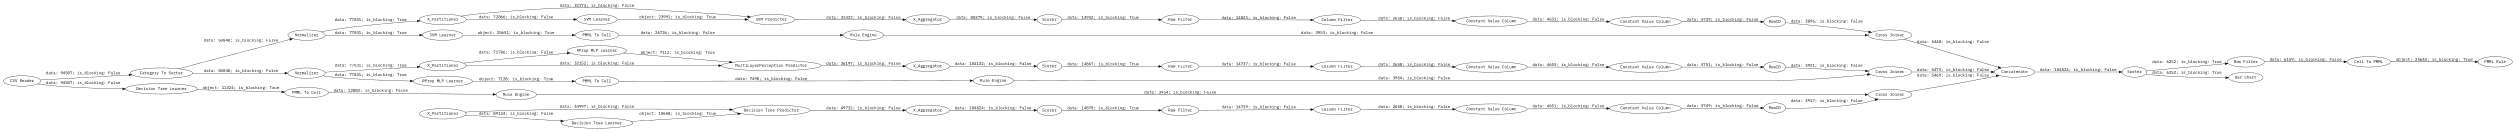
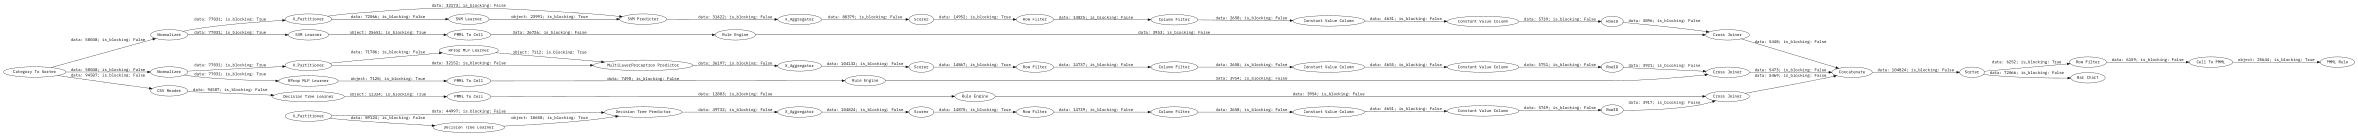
edge "Sorter" -> "Bar Chart": label "data: 6252; is_blocking: True" -> "data: 72066; is_blocking: False"
edge "CSV Reader" -> "Category To Sorter": reversed
